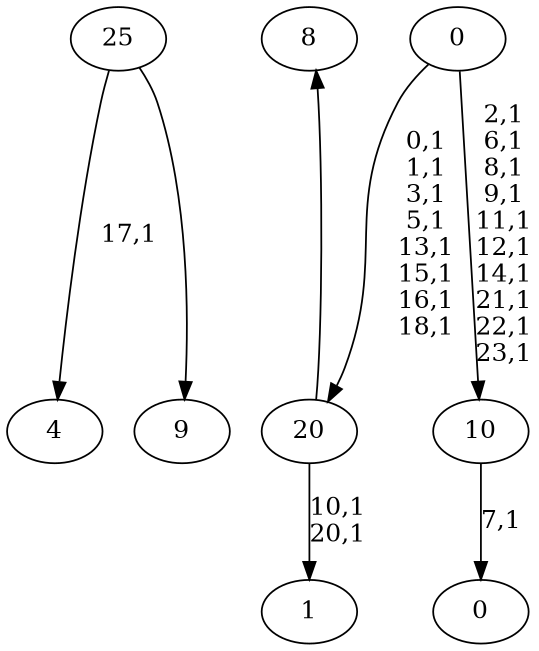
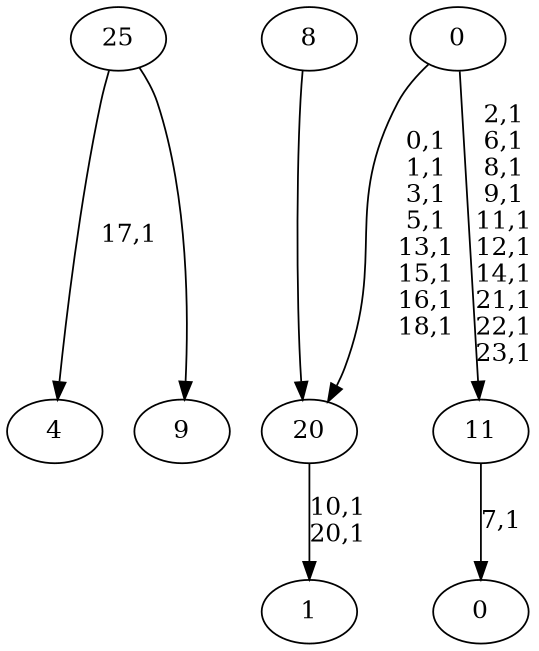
edge "20" -> "8": reversed
node "10": label "10" -> "11"
